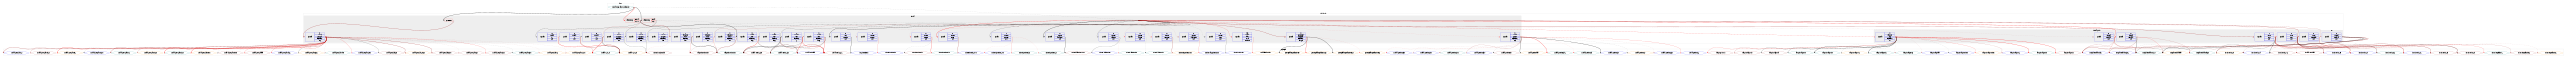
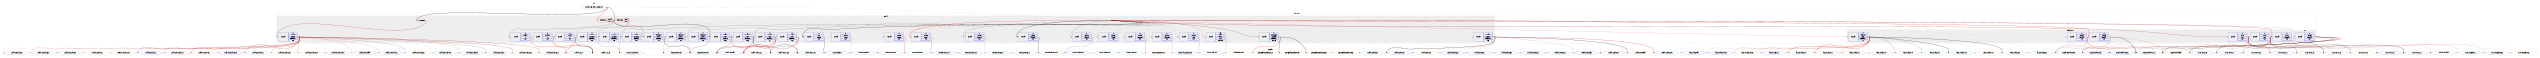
node "sys-devel/automake-1.11.6-r1": removed
node "media-libs/any-17.2.1": label "media-libs/any-17.2.1" -> "media-libs/mesa-17.2.1"
